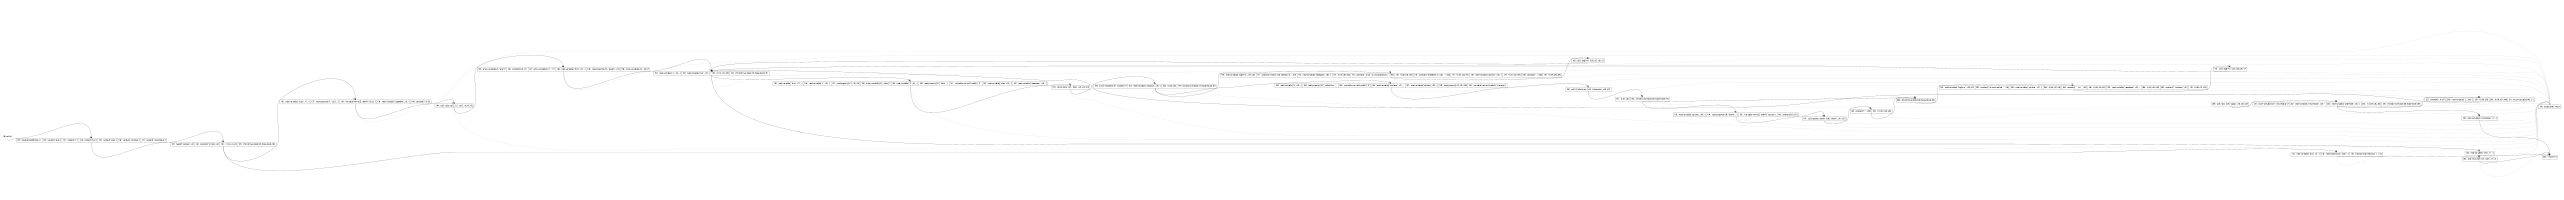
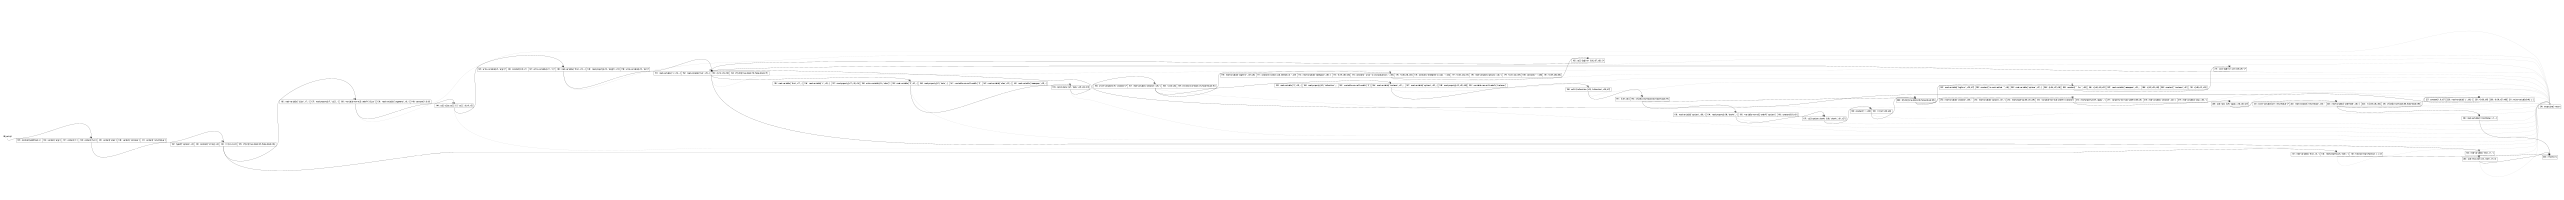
node "212: read-variable['instance',v30,-]": added
